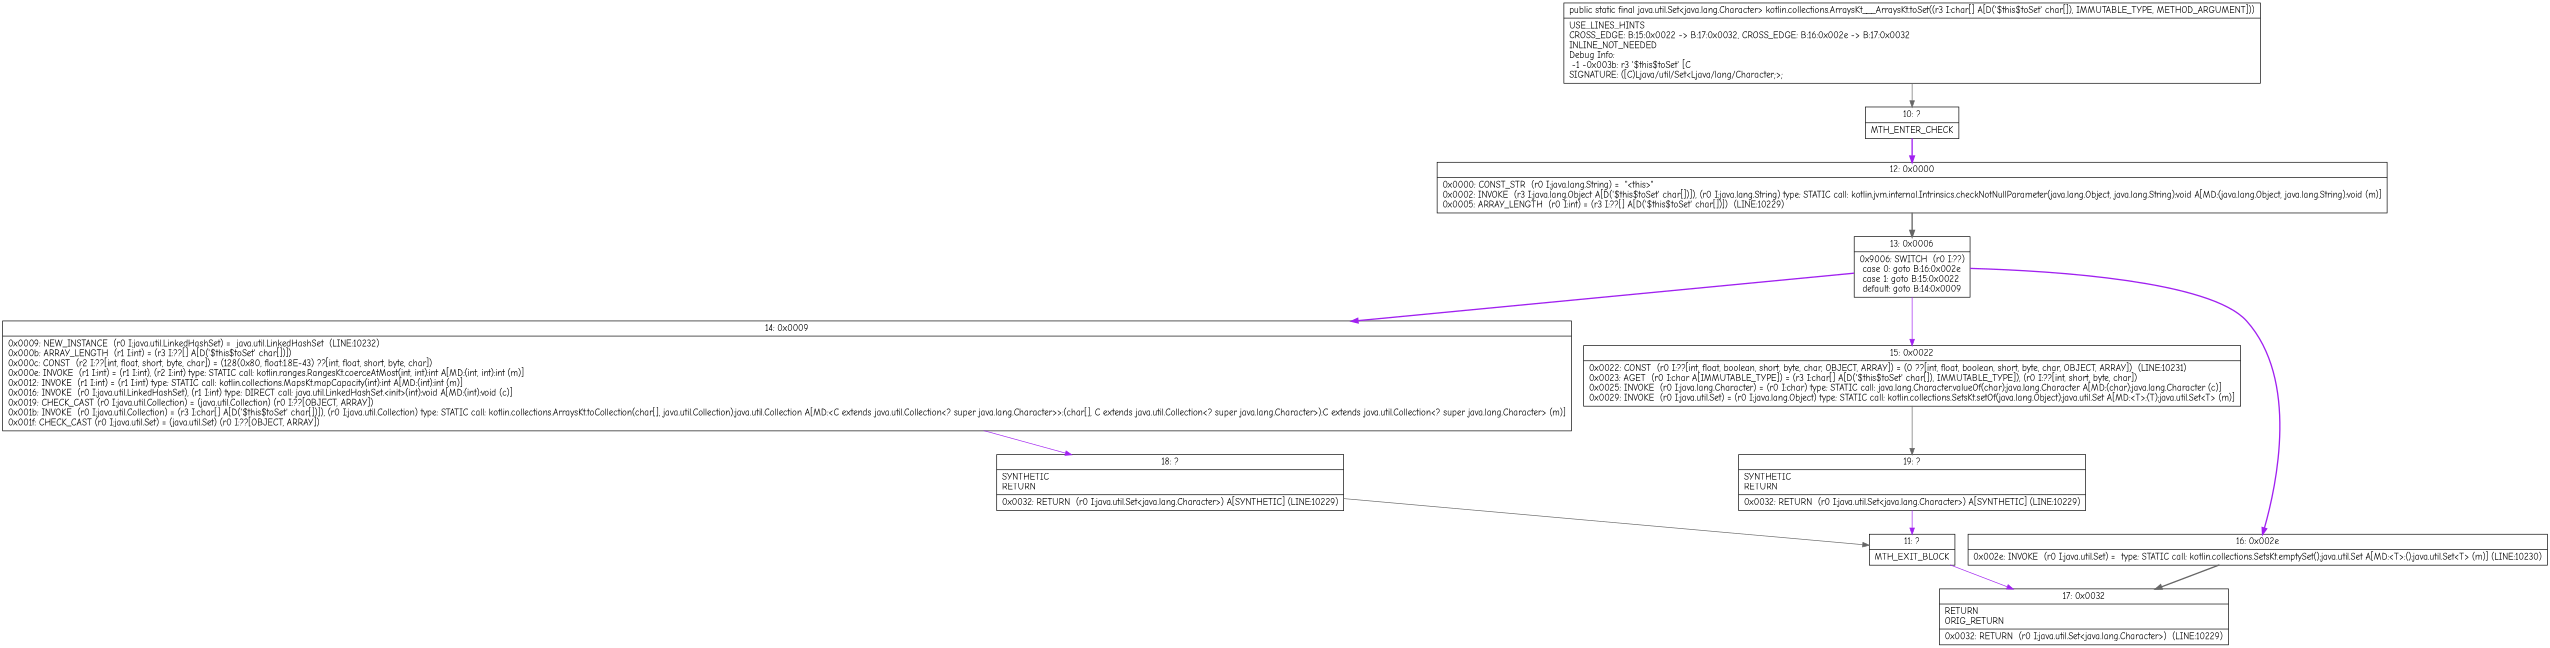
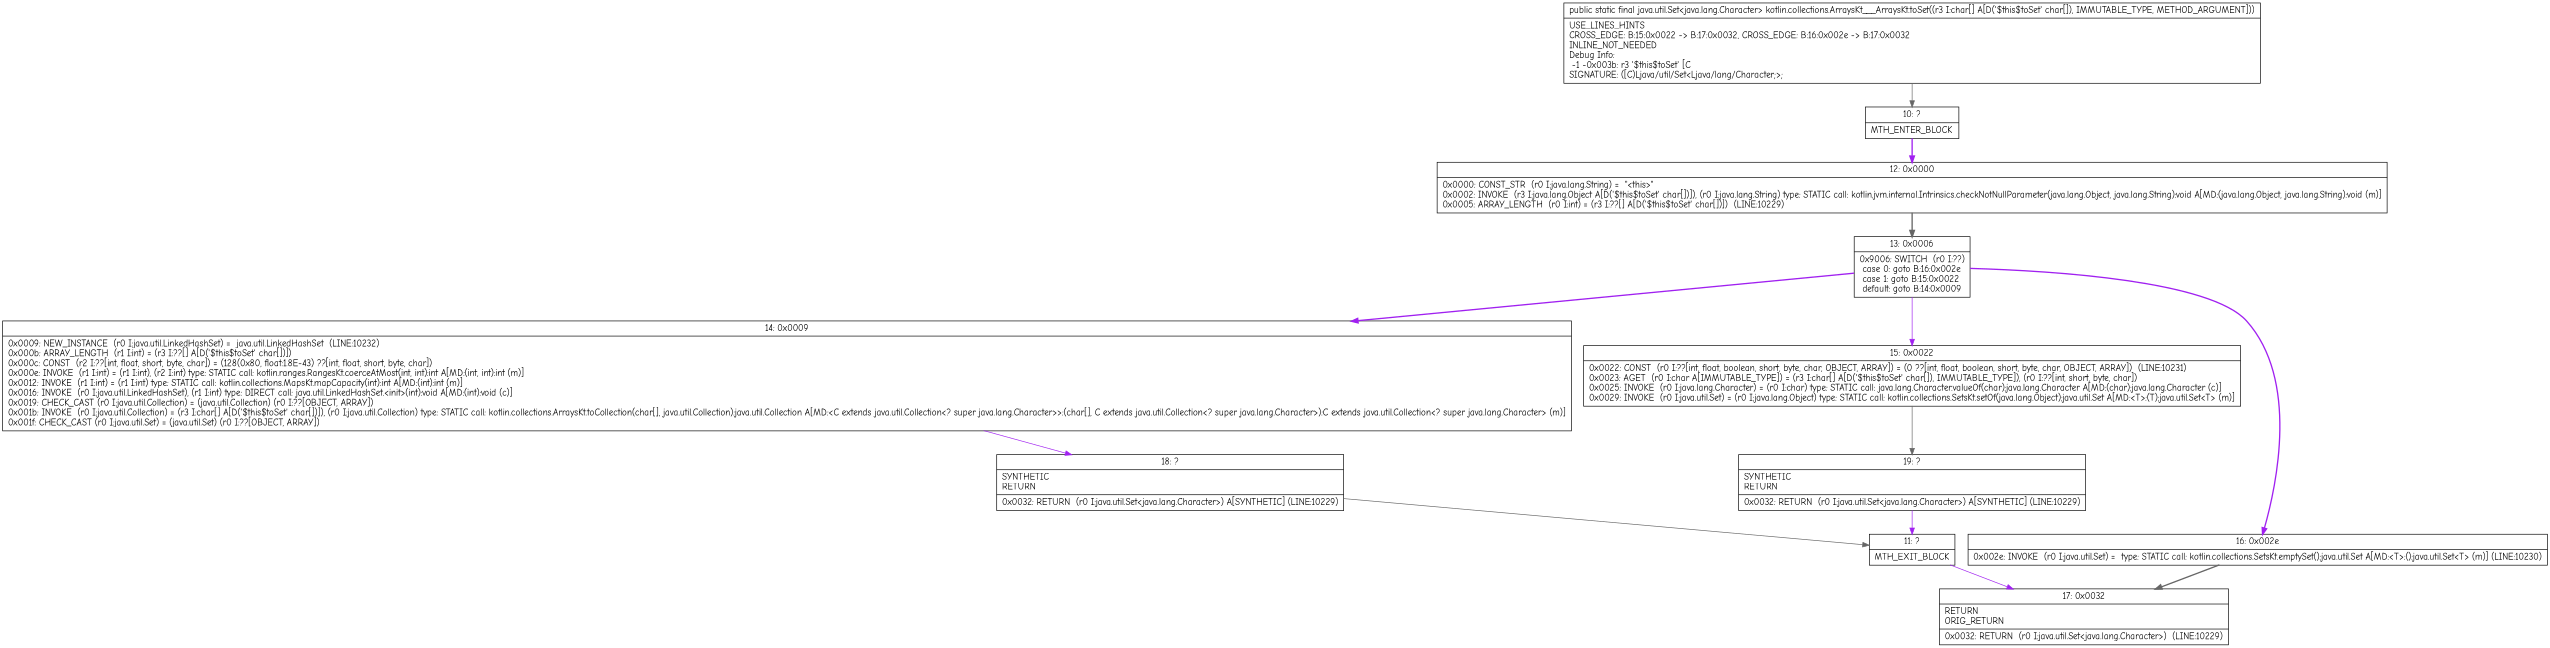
node "10: ?": text "MTH_ENTER_CHECK" -> "MTH_ENTER_BLOCK"
